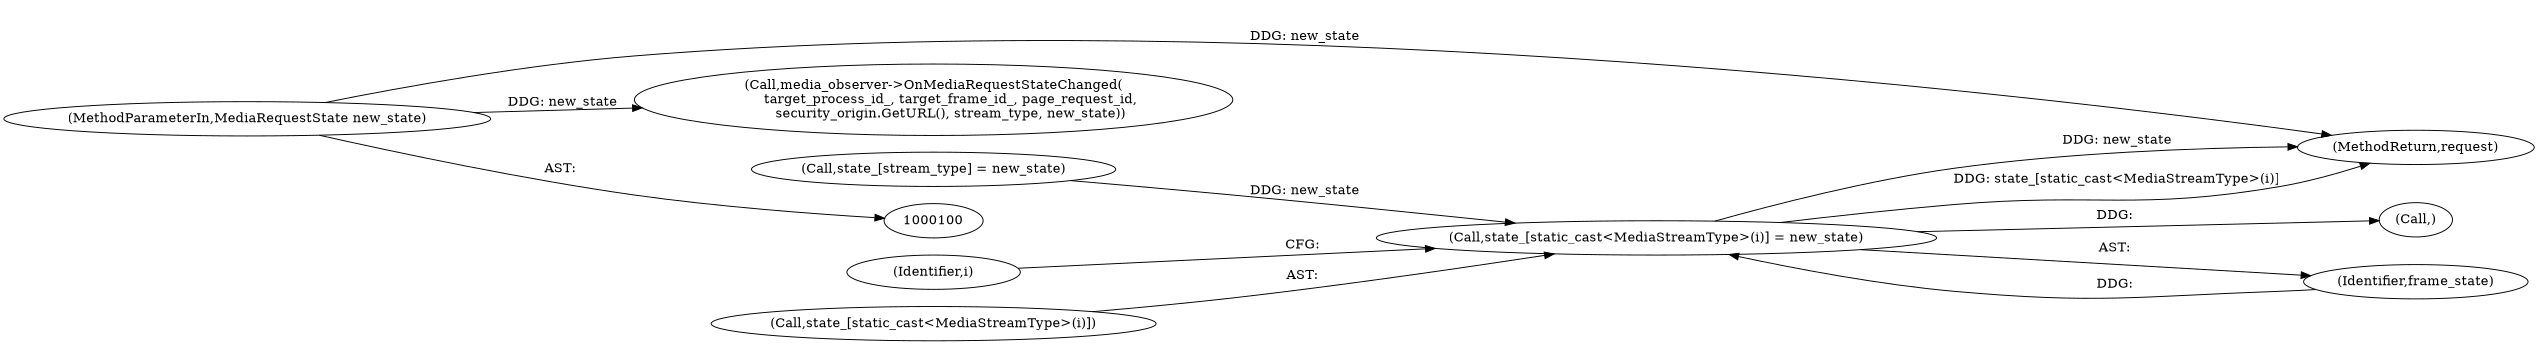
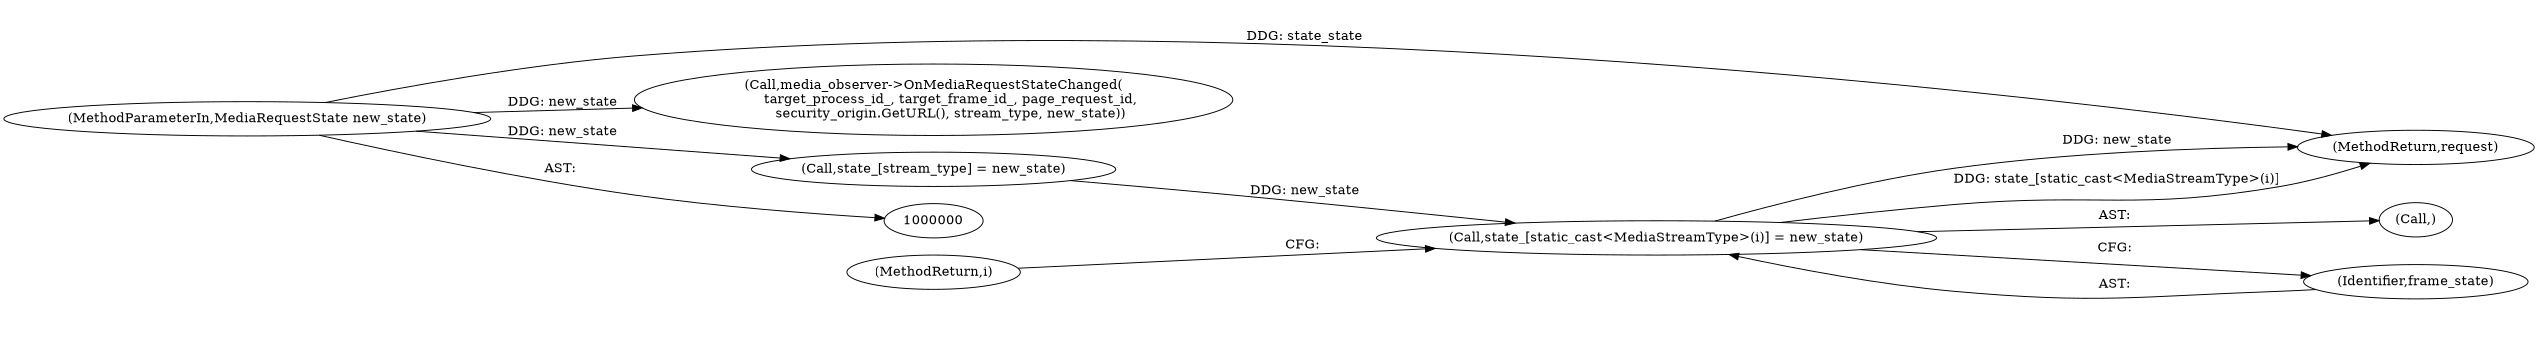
edge "(MethodParameterIn,MediaRequestState new_state)" -> "(MethodReturn,request)": label "DDG: new_state" -> "DDG: state_state"
edge "(MethodParameterIn,MediaRequestState new_state)" -> "(Call,state_[stream_type] = new_state)": added, label "DDG: new_state"
edge "(Call,state_[static_cast<MediaStreamType>(i)] = new_state)" -> "(Call,)": label "DDG: " -> "AST: "
node "1000100": label "1000100" -> "1000000"
edge "(Call,state_[static_cast<MediaStreamType>(i)] = new_state)" -> "(Identifier,frame_state)": label "AST: " -> "CFG: "
node "(Identifier,i)": label "(Identifier,i)" -> "(MethodReturn,i)"
edge "(Identifier,frame_state)" -> "(Call,state_[static_cast<MediaStreamType>(i)] = new_state)": label "DDG: " -> "AST: "
node "(Call,state_[static_cast<MediaStreamType>(i)])": removed
